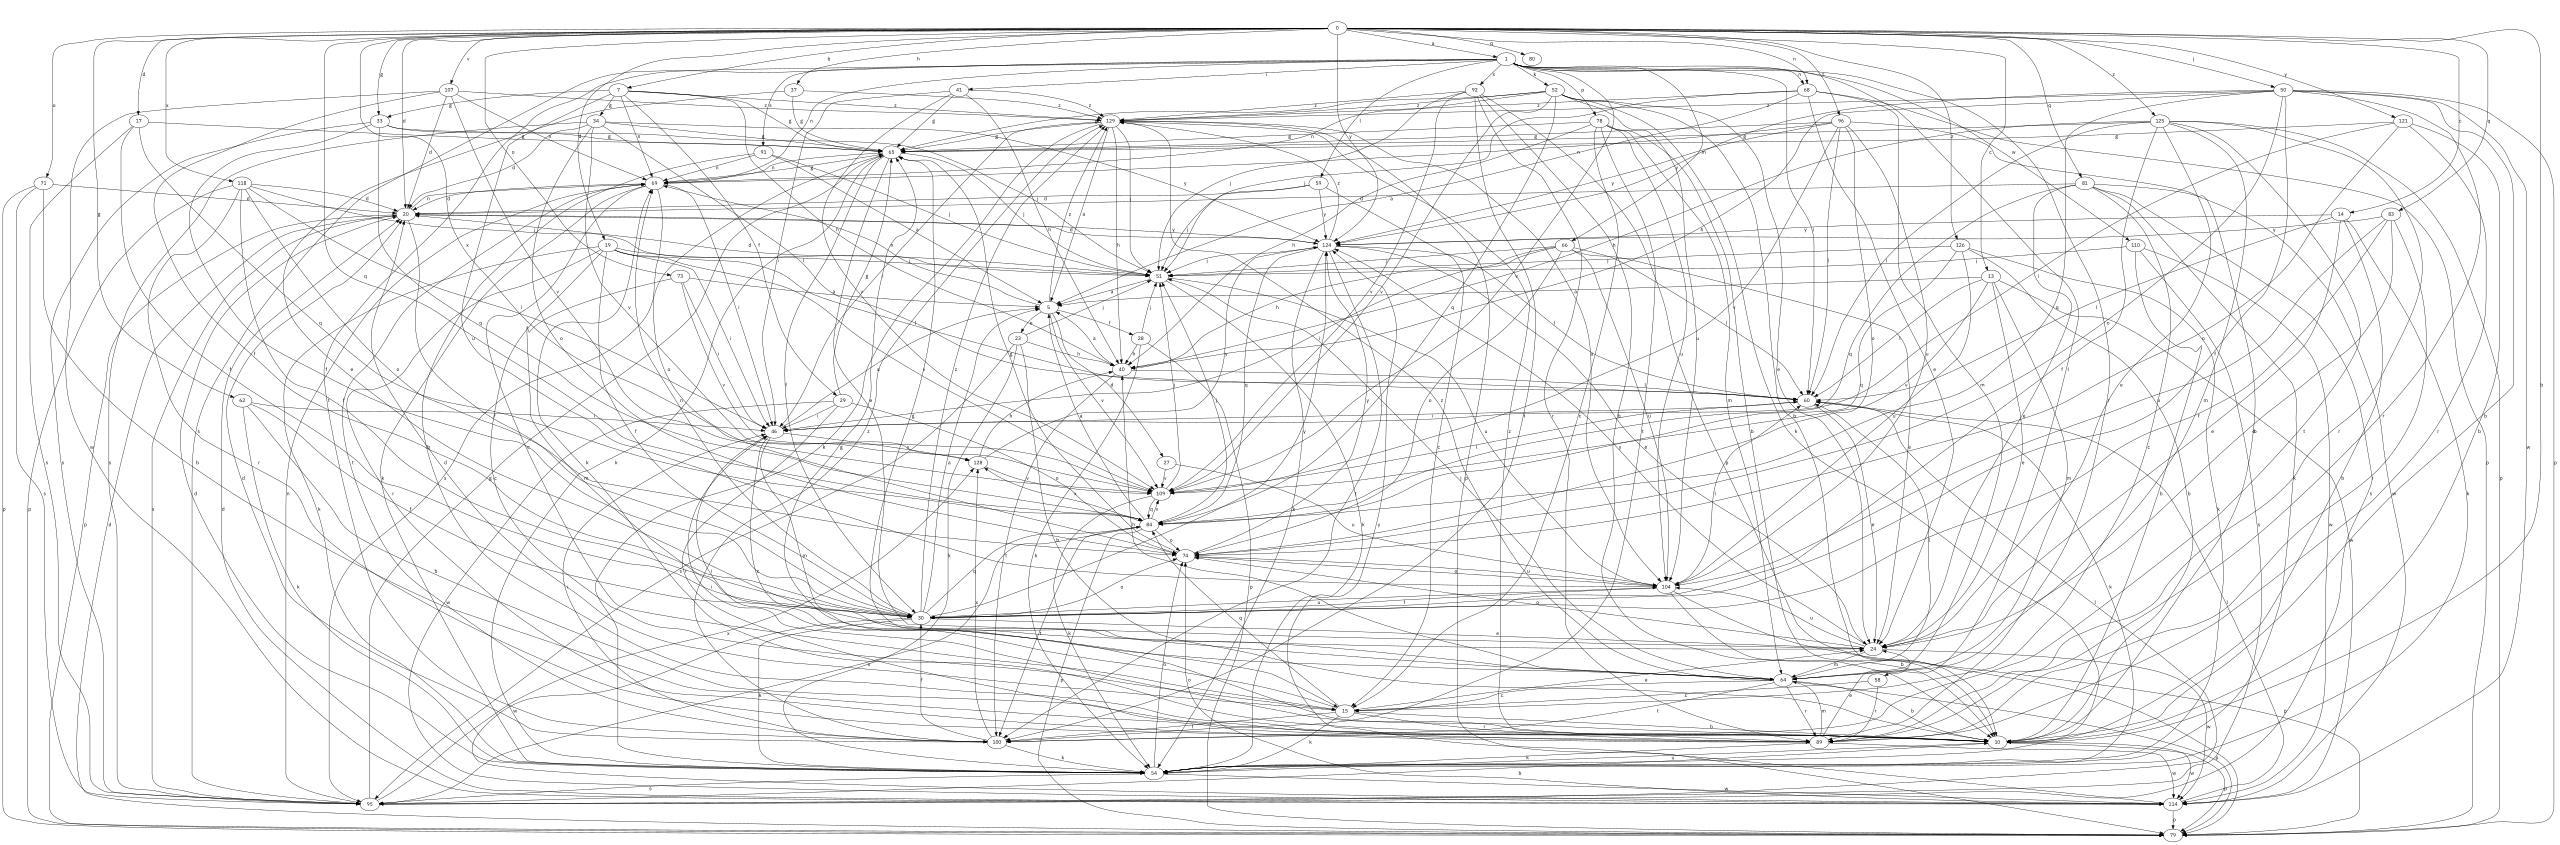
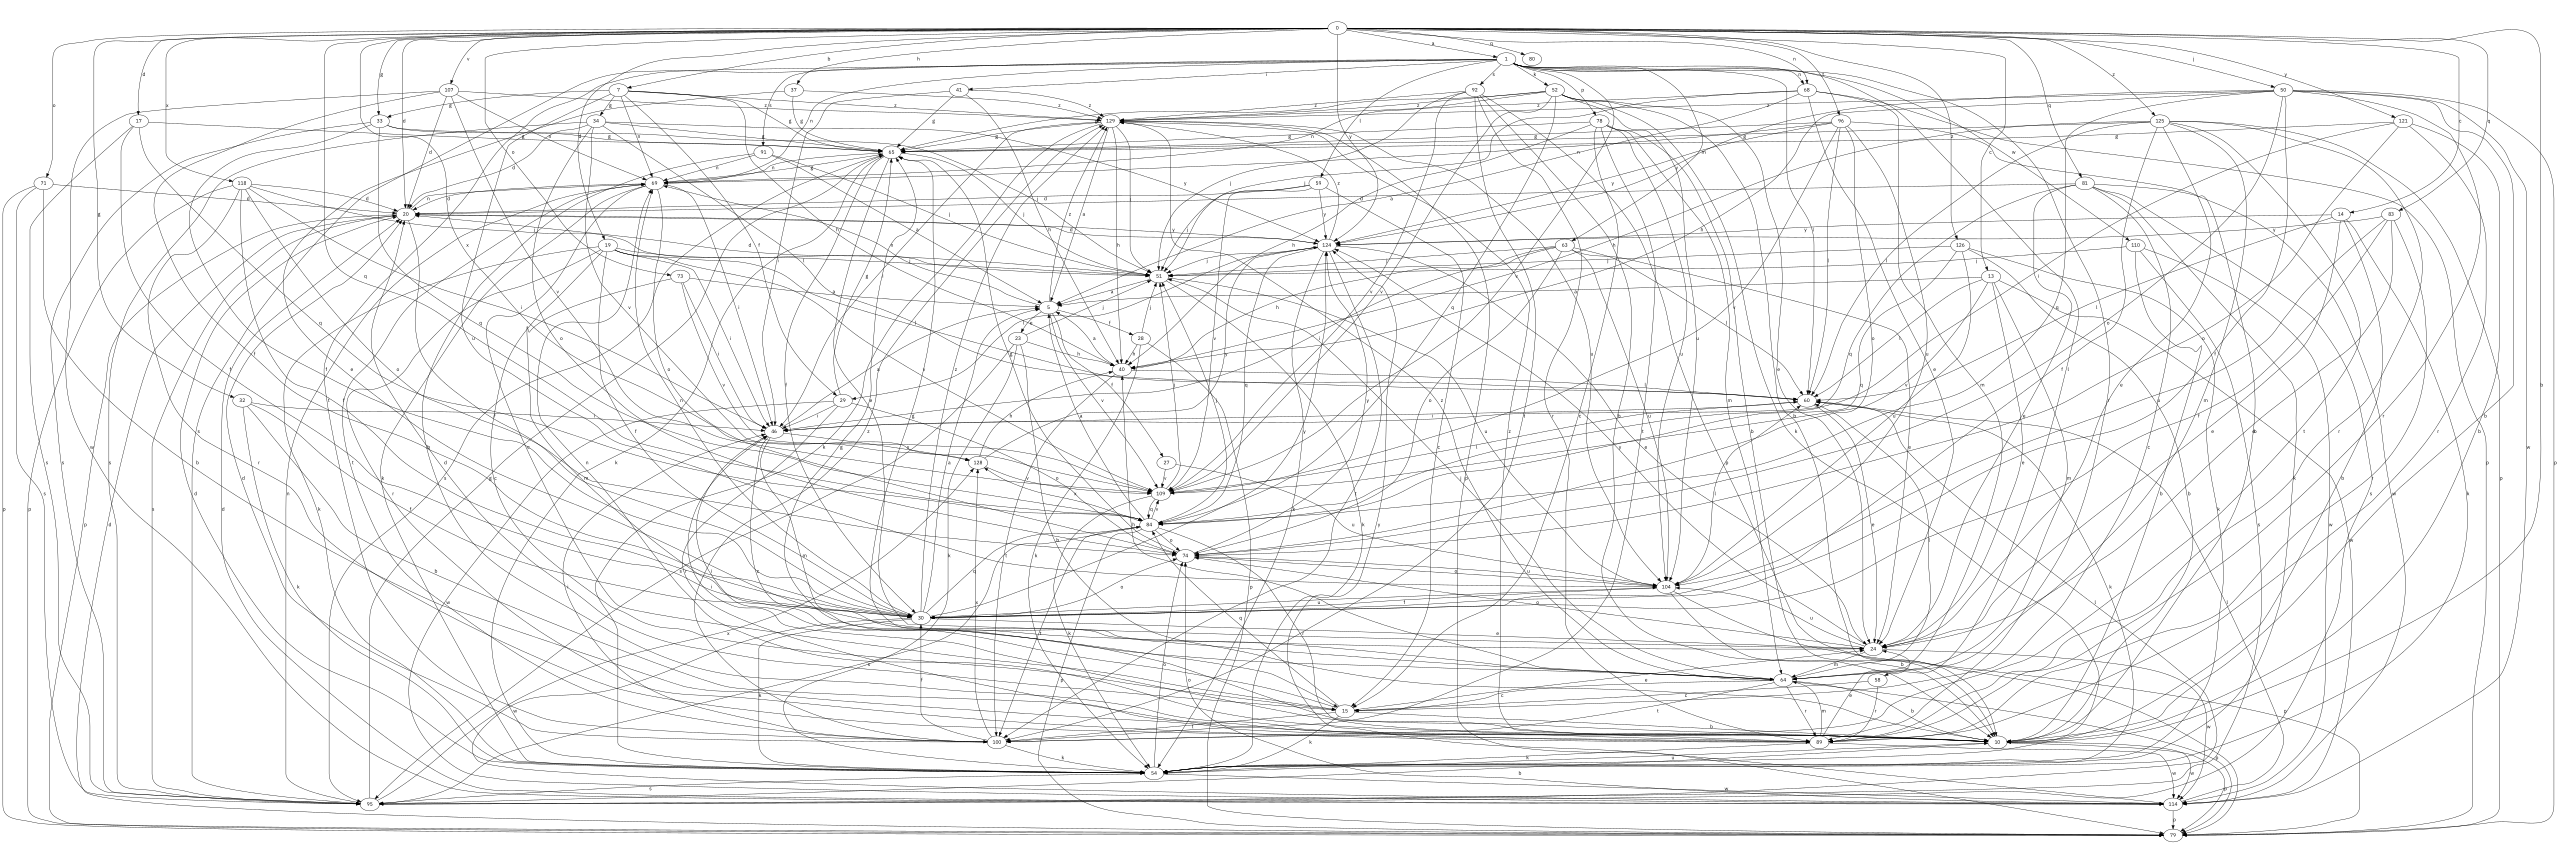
node "66": label "66" -> "63"
edge "41" -> "109": now "59" -> "109"
edge "124" -> "60": now "124" -> "29"
edge "5" -> "27": label "d" -> "f"
node "62": label "62" -> "32"
edge "10" -> "69": label "k" -> "n"
edge "15" -> "89": now "84" -> "89"
